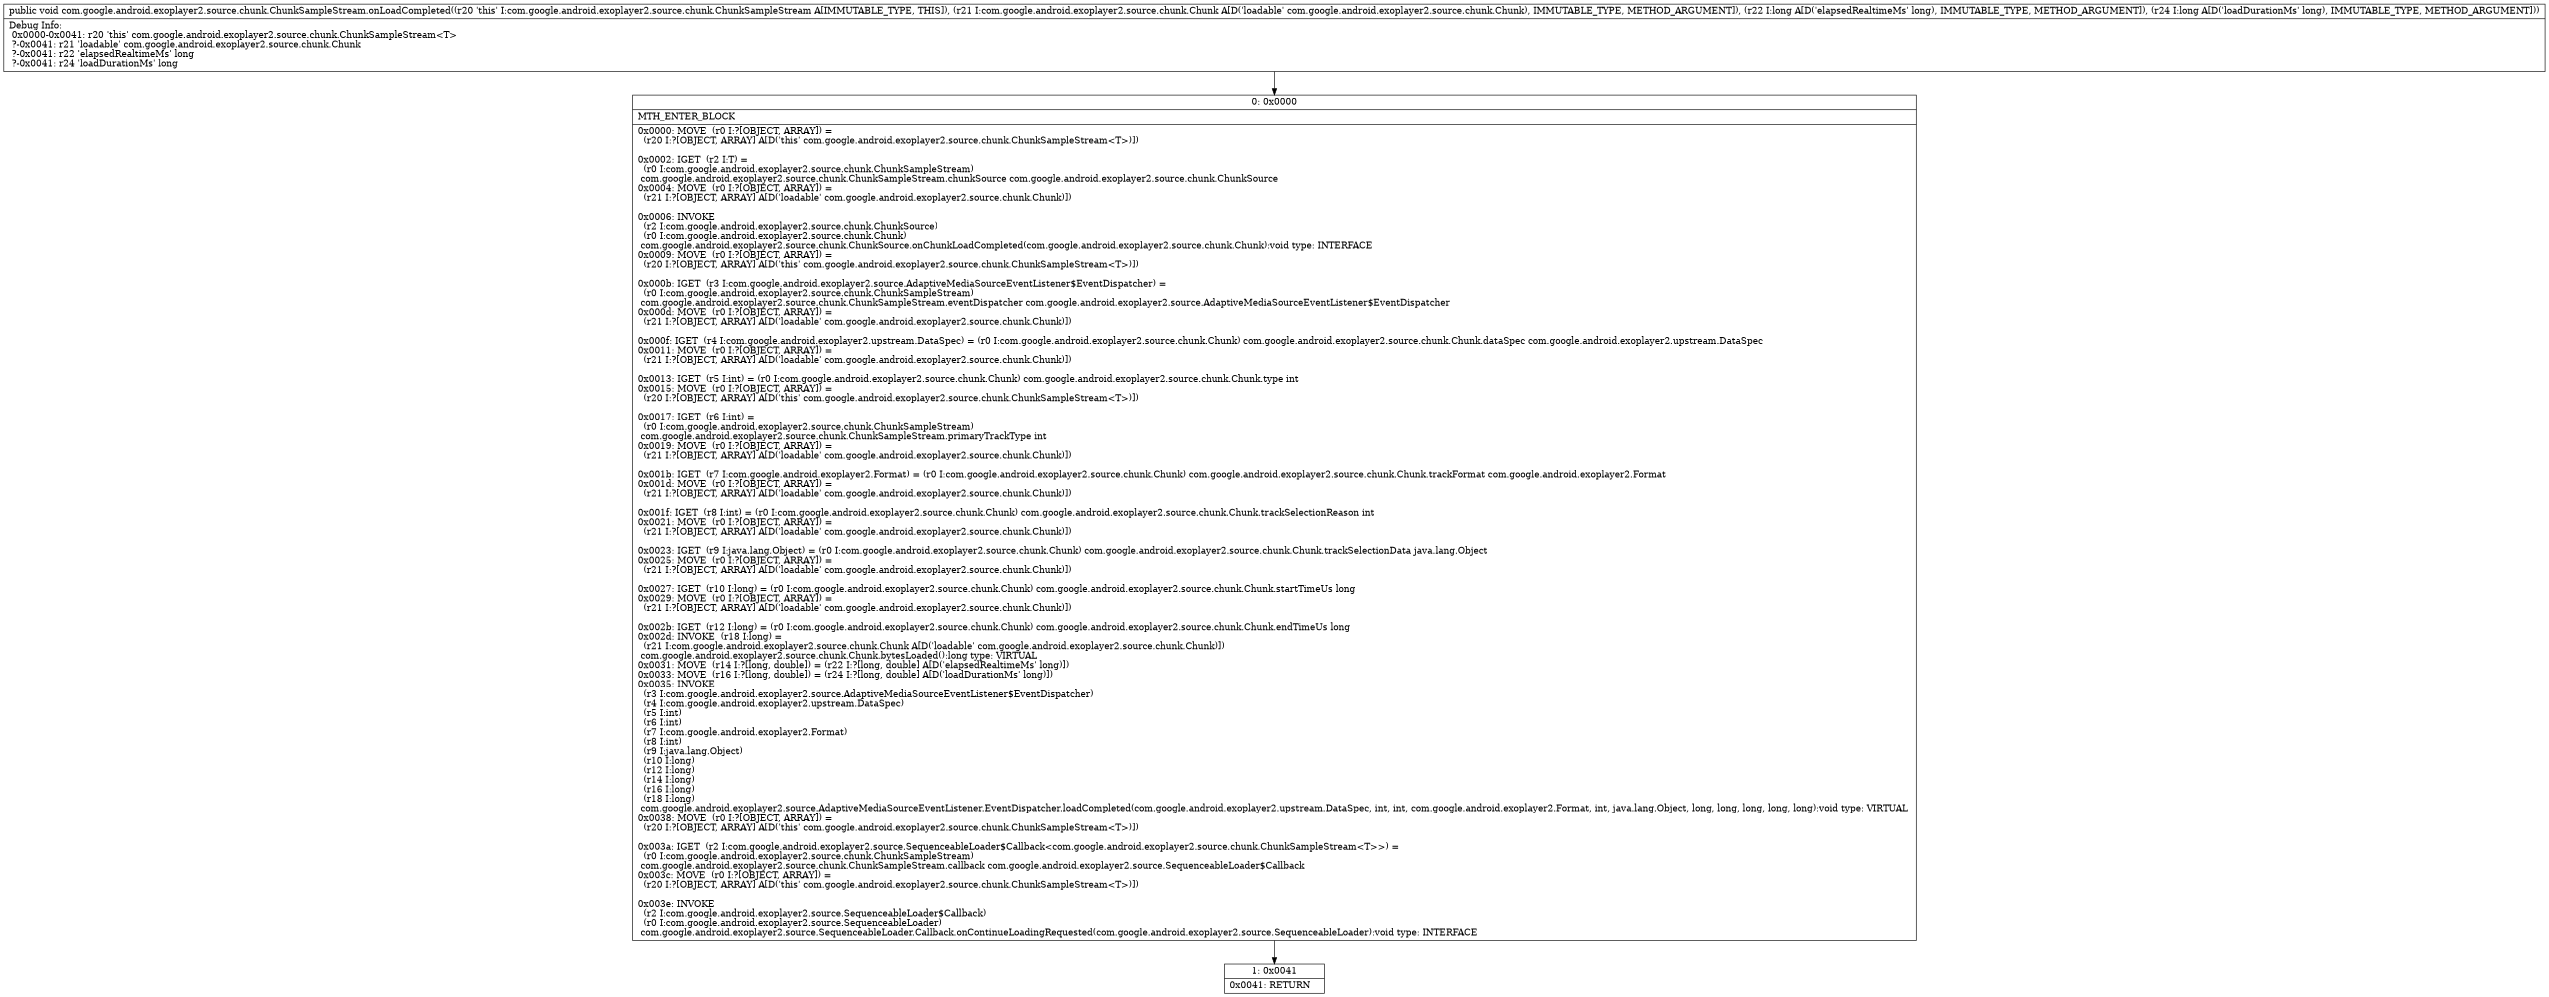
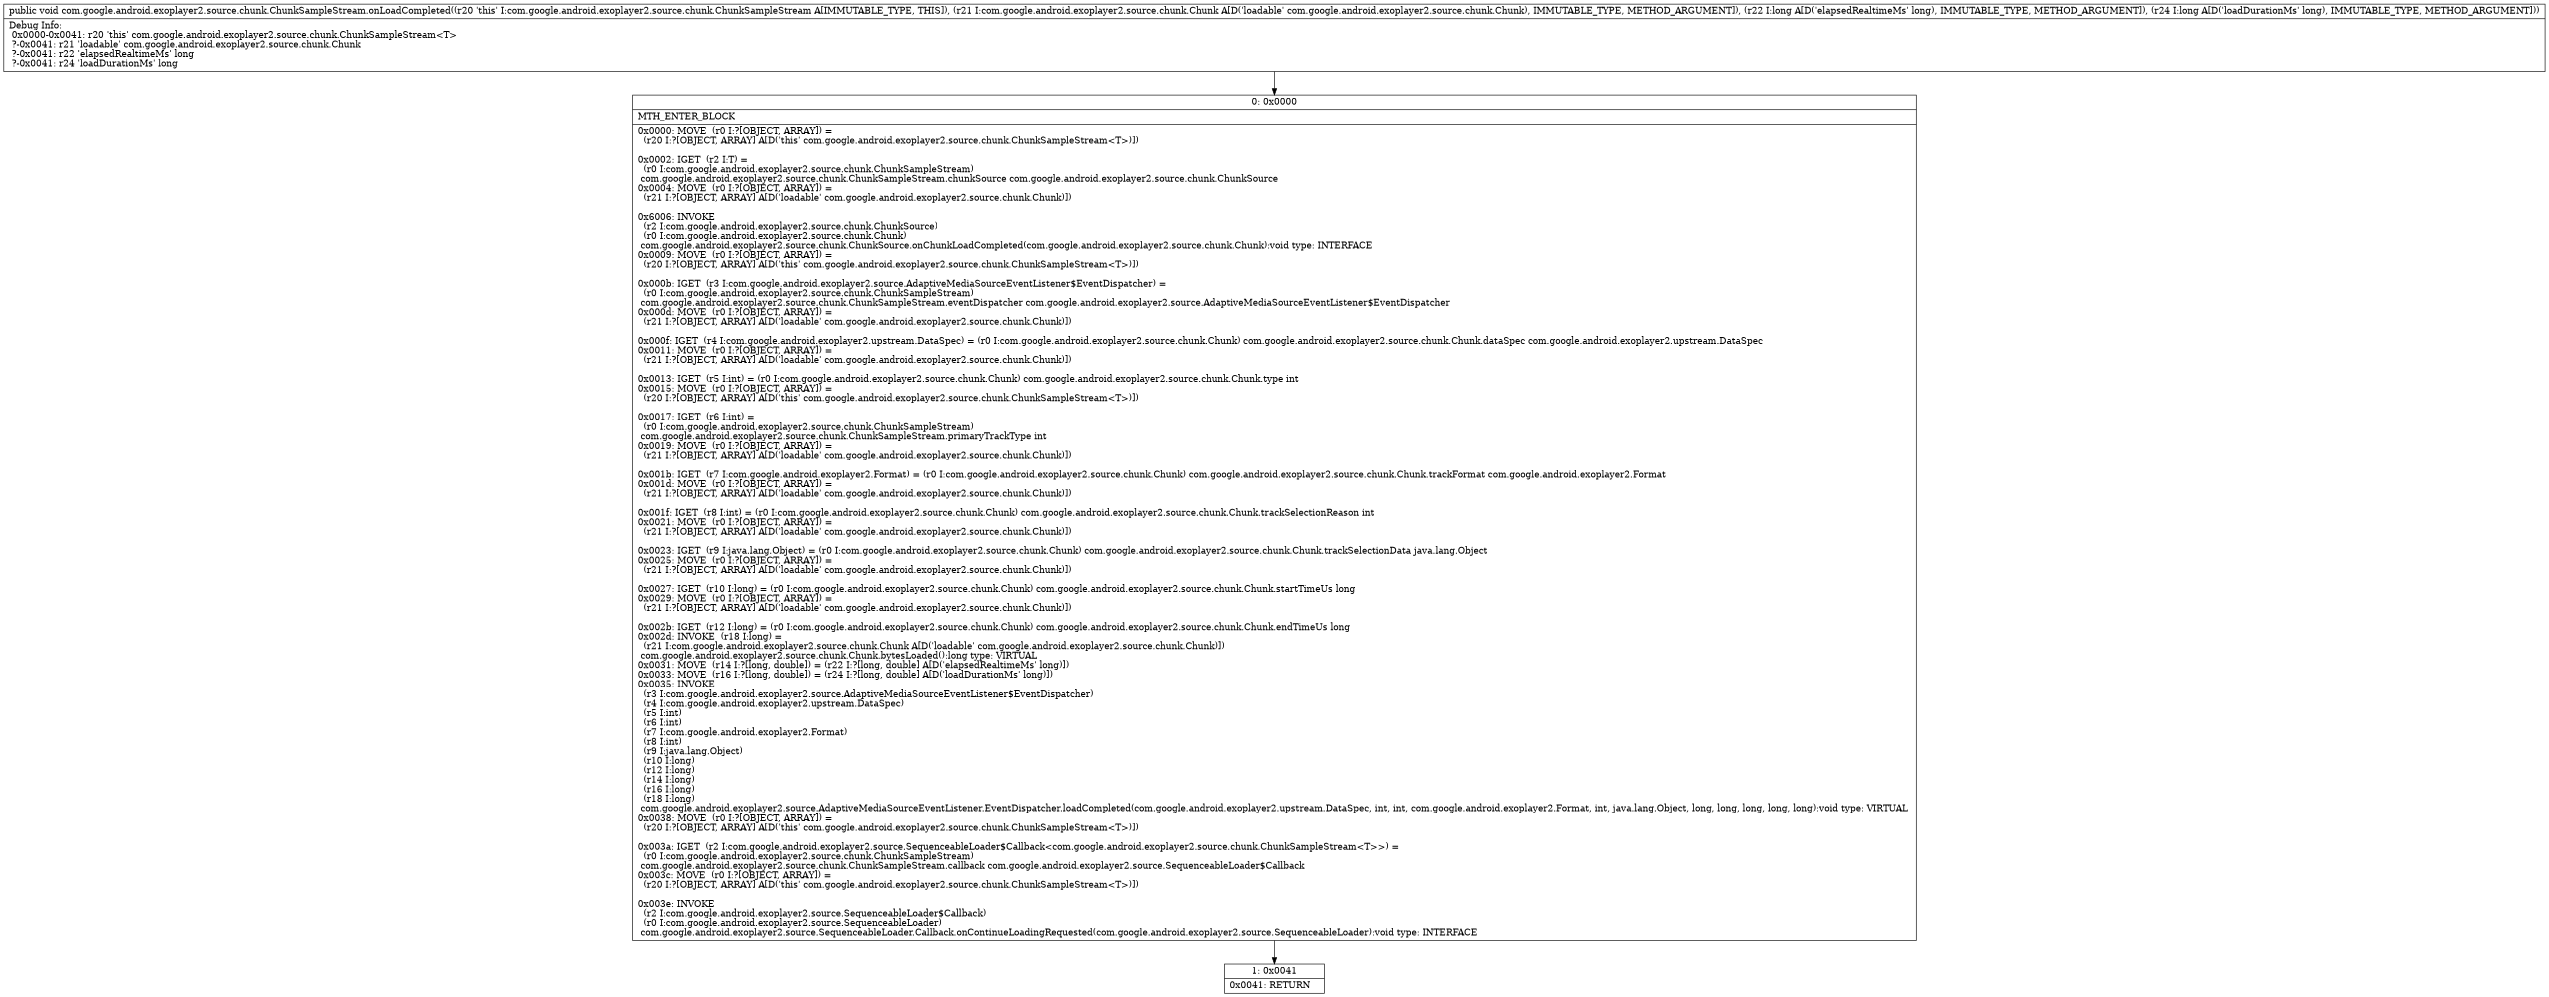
node "0: 0x0000": text "0x0006: INVOKE" -> "0x6006: INVOKE"
